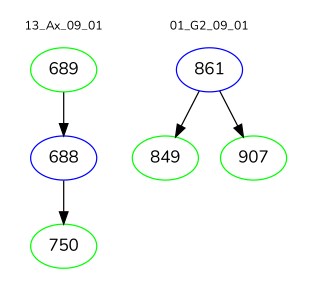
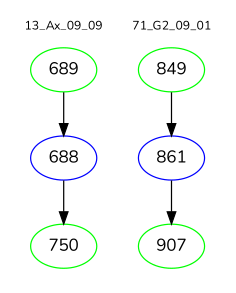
cluster "13_Ax_09_01": label "13_Ax_09_01" -> "13_Ax_09_09"
cluster "01_G2_09_01": label "01_G2_09_01" -> "71_G2_09_01"
edge "861" -> "849": reversed
